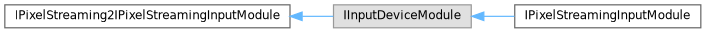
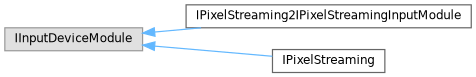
edge "IInputDeviceModule" -> "IPixelStreaming2IPixelStreamingInputModule": reversed
node "IPixelStreamingInputModule": label "IPixelStreamingInputModule" -> "IPixelStreaming"
